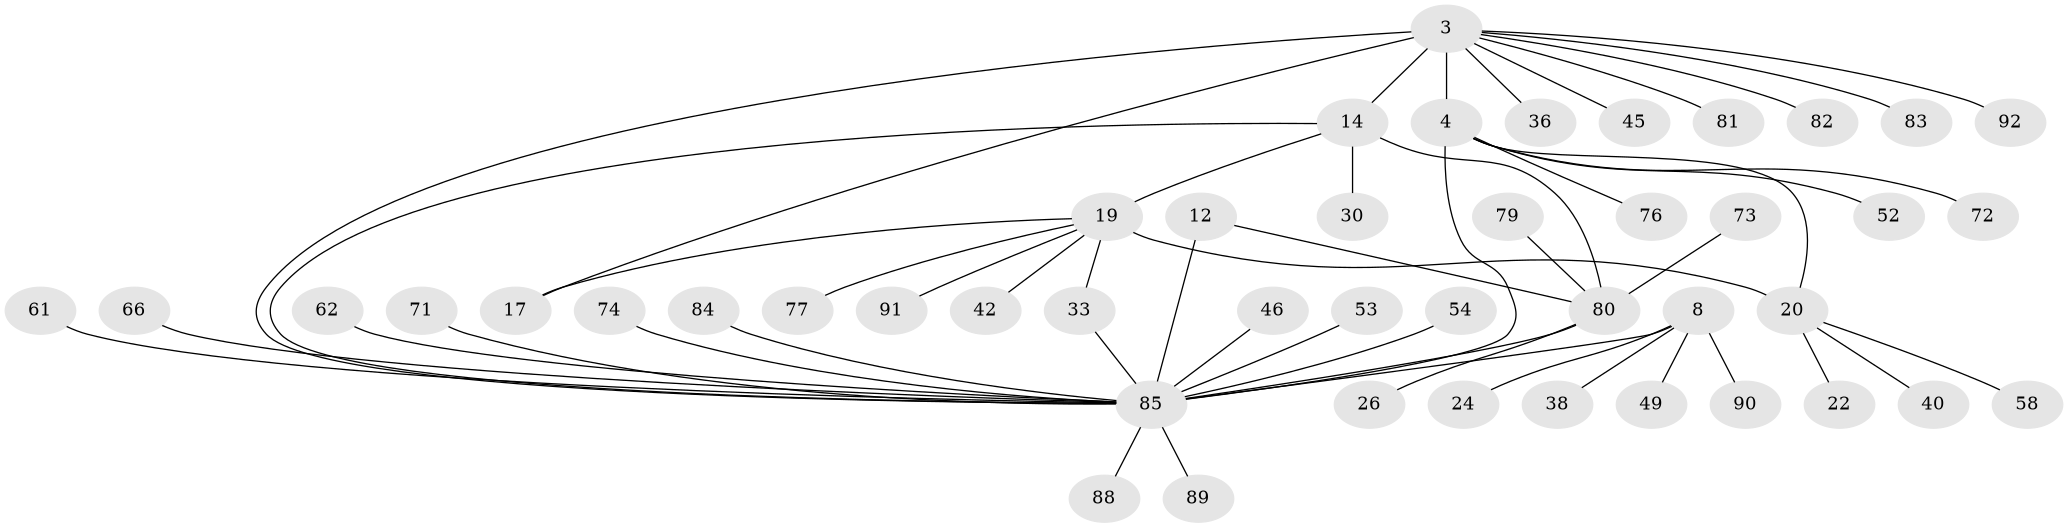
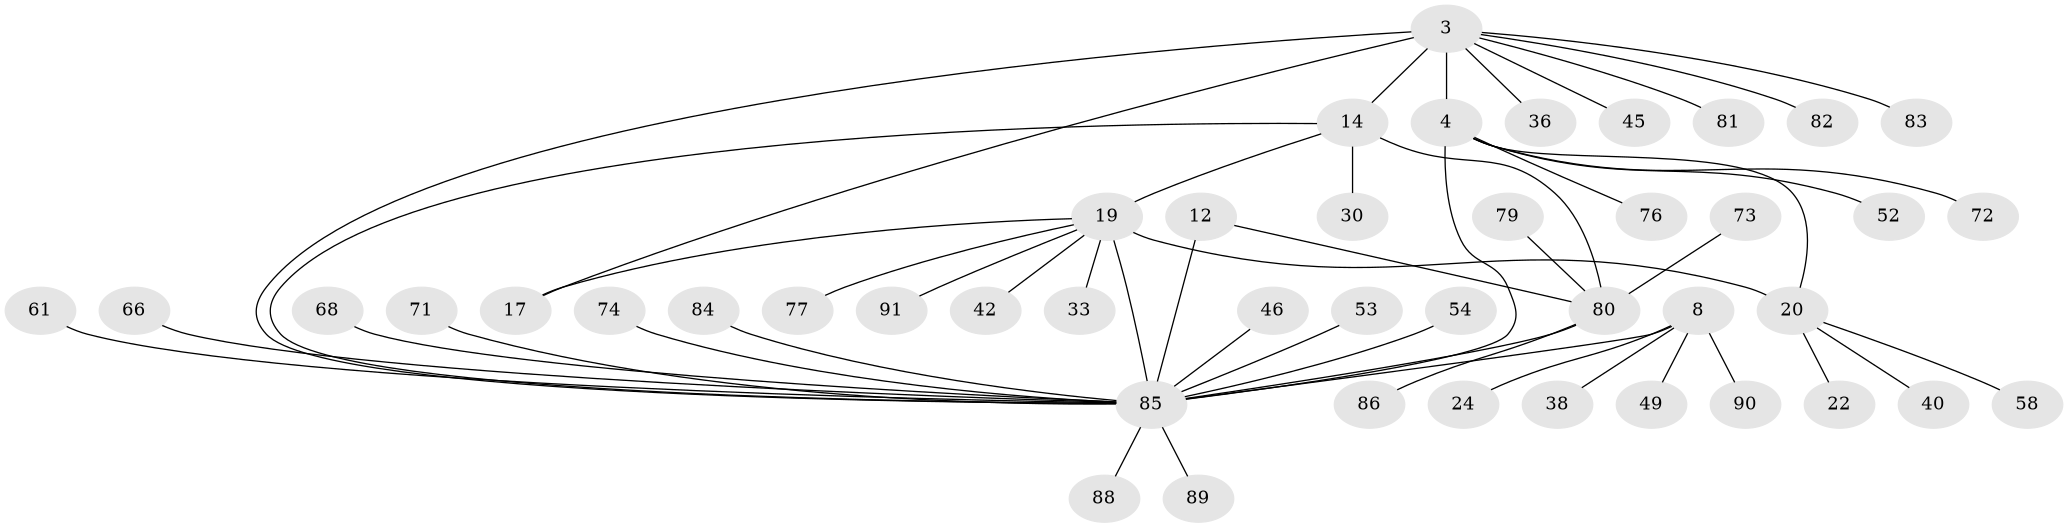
node "92": removed
node "62": label "62" -> "68"
edge "33" -- "85": now "19" -- "85"
node "26": label "26" -> "86"
